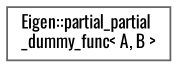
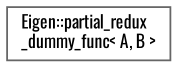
node "Eigen::partial_partial _dummy_func< A, B >": label "Eigen::partial_partial _dummy_func< A, B >" -> "Eigen::partial_redux _dummy_func< A, B >"
